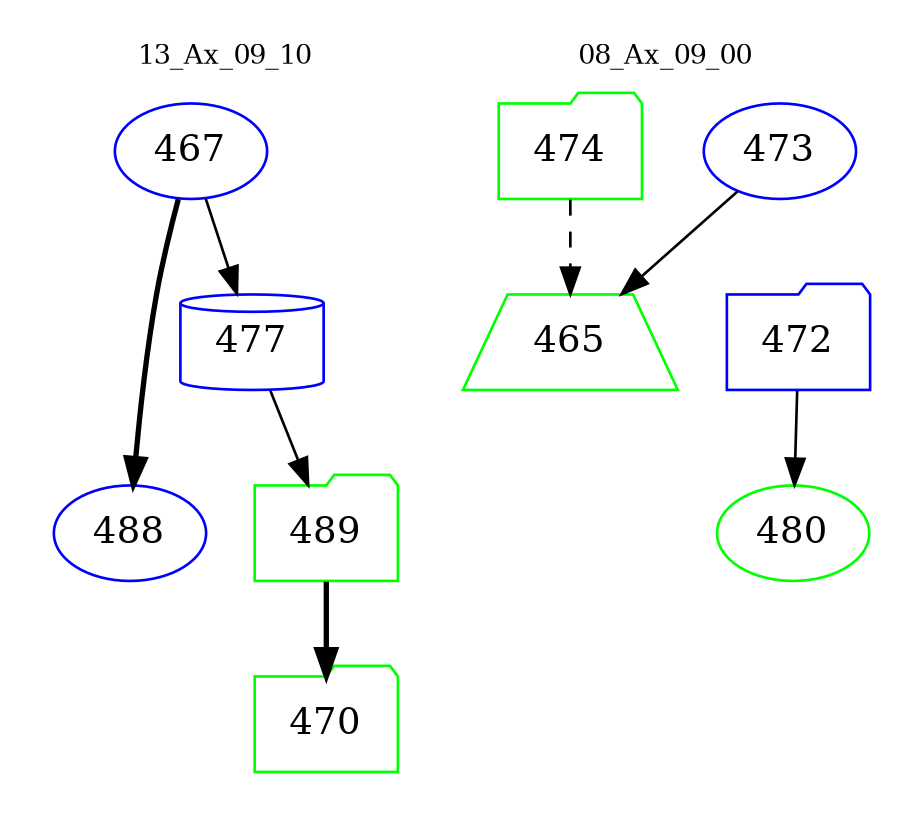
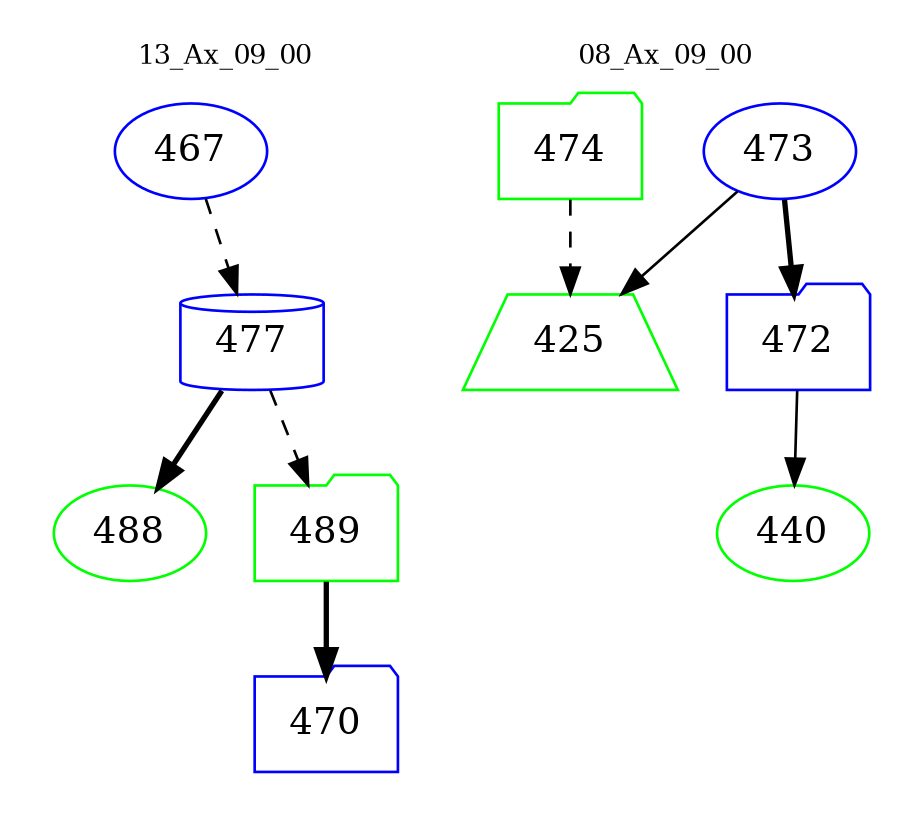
cluster "13_Ax_09_10": label "13_Ax_09_10" -> "13_Ax_09_00"
edge "467" -> "477": style solid -> dashed
edge "473" -> "472": added
edge "467" -> "488": now "477" -> "488"
node "465": label "465" -> "425"
edge "477" -> "489": style solid -> dashed
node "488": color blue -> green
node "480": label "480" -> "440"
node "470": color green -> blue
